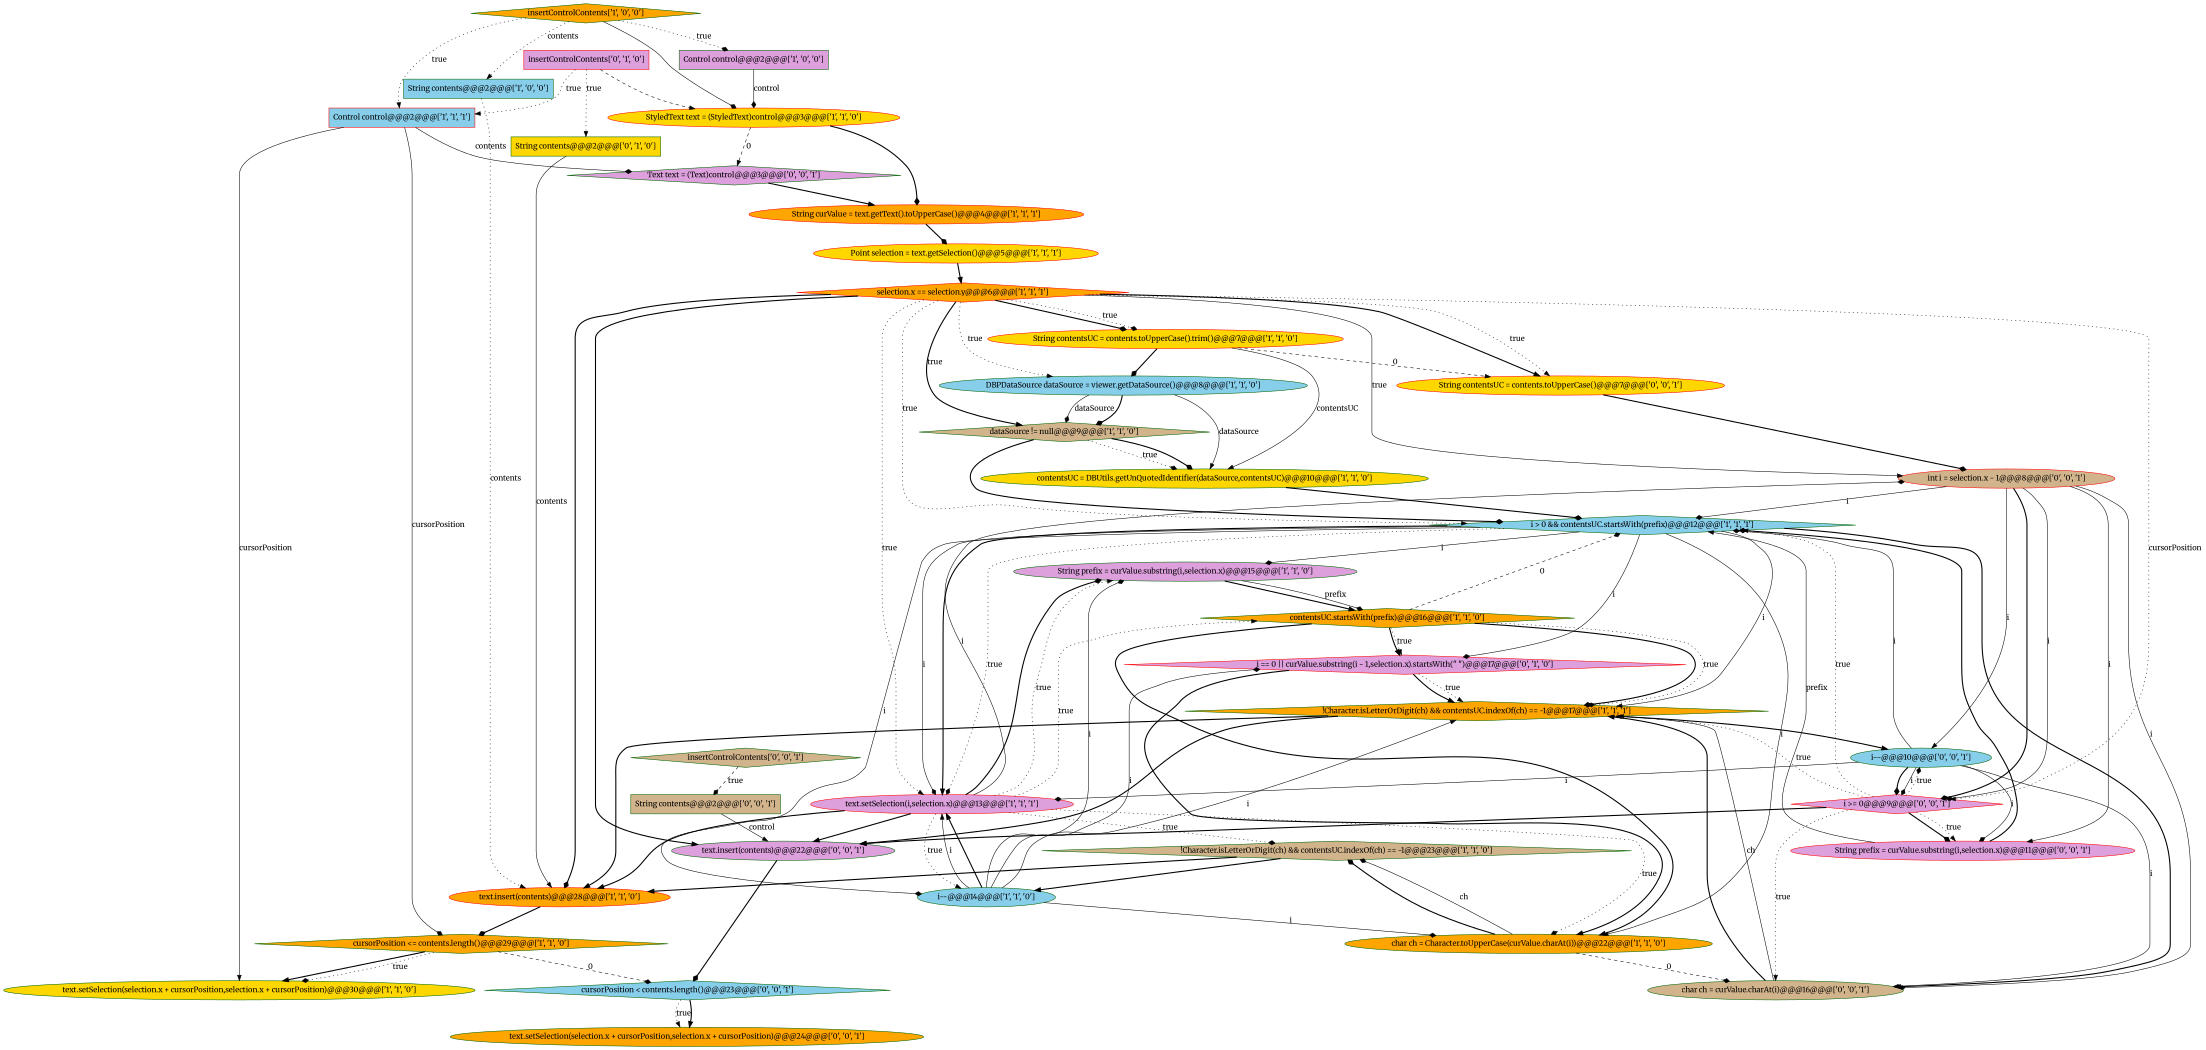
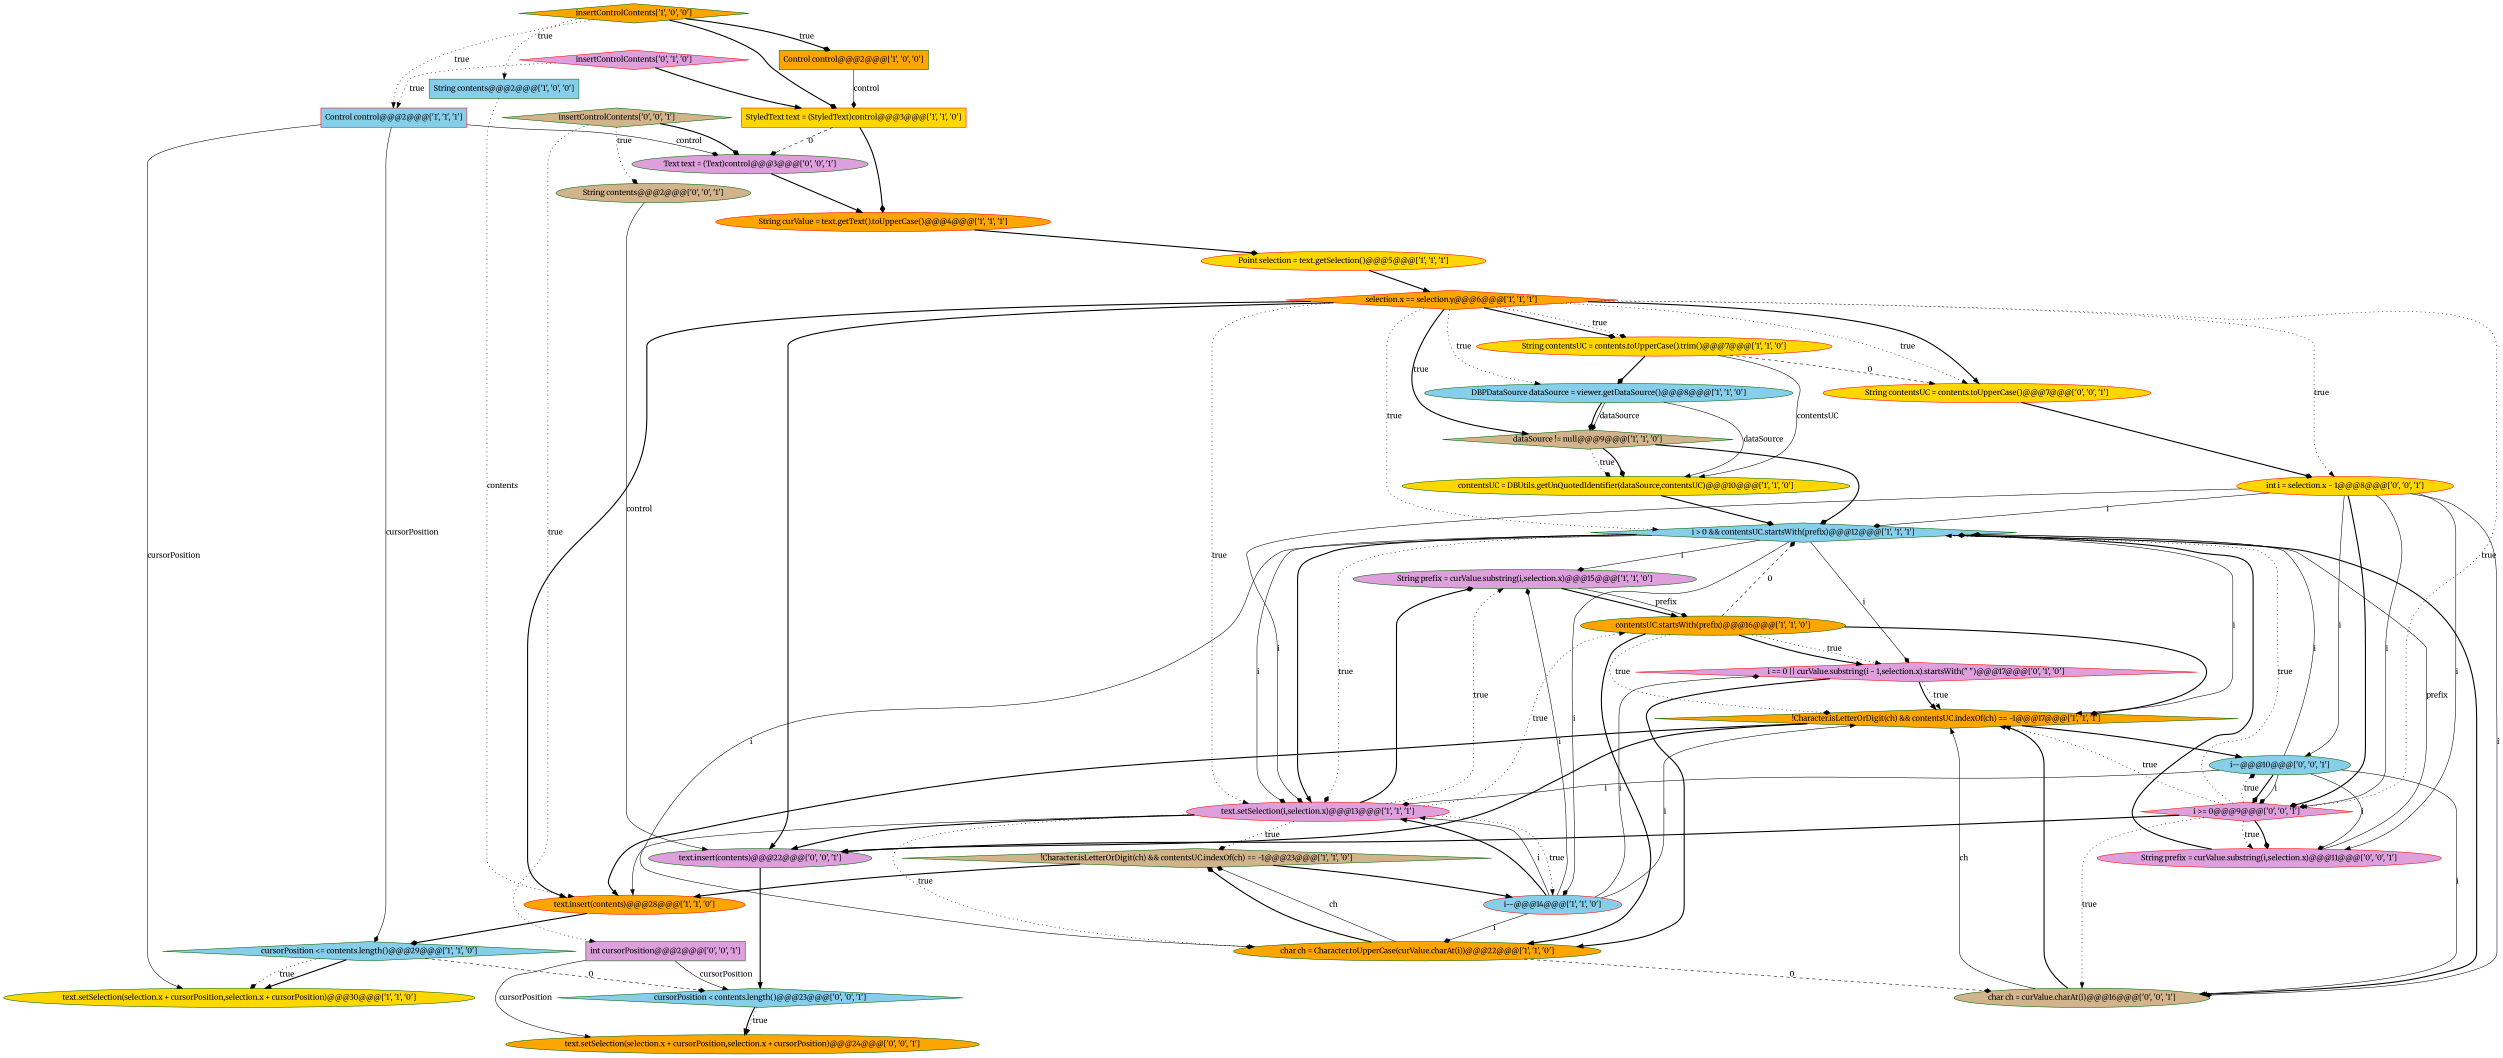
edge "insertControlContents['1', '0', '0']" -> "Control control@@@2@@@['1', '0', '0']": style dotted -> bold
edge "insertControlContents['1', '0', '0']" -> "String contents@@@2@@@['1', '0', '0']": label "contents" -> "true"
node "insertControlContents['0', '1', '0']": shape box -> diamond
node "Control control@@@2@@@['1', '0', '0']": fillcolor plum -> orange
edge "insertControlContents['1', '0', '0']" -> "StyledText text = (StyledText)control@@@3@@@['1', '1', '0']": style solid -> bold
edge "insertControlContents['0', '1', '0']" -> "StyledText text = (StyledText)control@@@3@@@['1', '1', '0']": style dashed -> bold
node "StyledText text = (StyledText)control@@@3@@@['1', '1', '0']": shape ellipse -> box
edge "insertControlContents['0', '0', '1']" -> "Text text = (Text)control@@@3@@@['0', '0', '1']": added
edge "StyledText text = (StyledText)control@@@3@@@['1', '1', '0']" -> "Text text = (Text)control@@@3@@@['0', '0', '1']": arrowhead normal -> diamond
edge "Control control@@@2@@@['1', '1', '1']" -> "Text text = (Text)control@@@3@@@['0', '0', '1']": label "contents" -> "control"
node "String contents@@@2@@@['0', '1', '0']": removed
node "Text text = (Text)control@@@3@@@['0', '0', '1']": shape diamond -> ellipse
edge "selection.x == selection.y@@@6@@@['1', '1', '1']" -> "int i = selection.x - 1@@@8@@@['0', '0', '1']": style solid -> dotted
edge "selection.x == selection.y@@@6@@@['1', '1', '1']" -> "text.insert(contents)@@@28@@@['1', '1', '0']": arrowhead diamond -> normal
node "int i = selection.x - 1@@@8@@@['0', '0', '1']": fillcolor tan -> gold
edge "text.setSelection(i,selection.x)@@@13@@@['1', '1', '1']" -> "int i = selection.x - 1@@@8@@@['0', '0', '1']": reversed
edge "selection.x == selection.y@@@6@@@['1', '1', '1']" -> "i >= 0@@@9@@@['0', '0', '1']": label "cursorPosition" -> "true"
node "contentsUC.startsWith(prefix)@@@16@@@['1', '1', '0']": shape diamond -> ellipse
edge "insertControlContents['0', '0', '1']" -> "String contents@@@2@@@['0', '0', '1']": style dashed -> dotted
node "String contents@@@2@@@['0', '0', '1']": shape box -> ellipse
edge "text.setSelection(i,selection.x)@@@13@@@['1', '1', '1']" -> "text.insert(contents)@@@28@@@['1', '1', '0']": style bold -> solid
node "i--@@@14@@@['1', '1', '0']": color darkgreen -> red
edge "text.insert(contents)@@@22@@@['0', '0', '1']" -> "cursorPosition < contents.length()@@@23@@@['0', '0', '1']": arrowhead diamond -> normal
node "cursorPosition <= contents.length()@@@29@@@['1', '1', '0']": fillcolor orange -> skyblue
node "int cursorPosition@@@2@@@['0', '0', '1']": added
